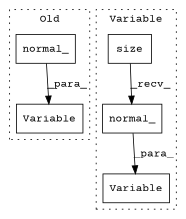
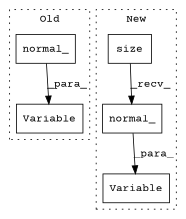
cluster "Variable": label "Variable" -> "New"
